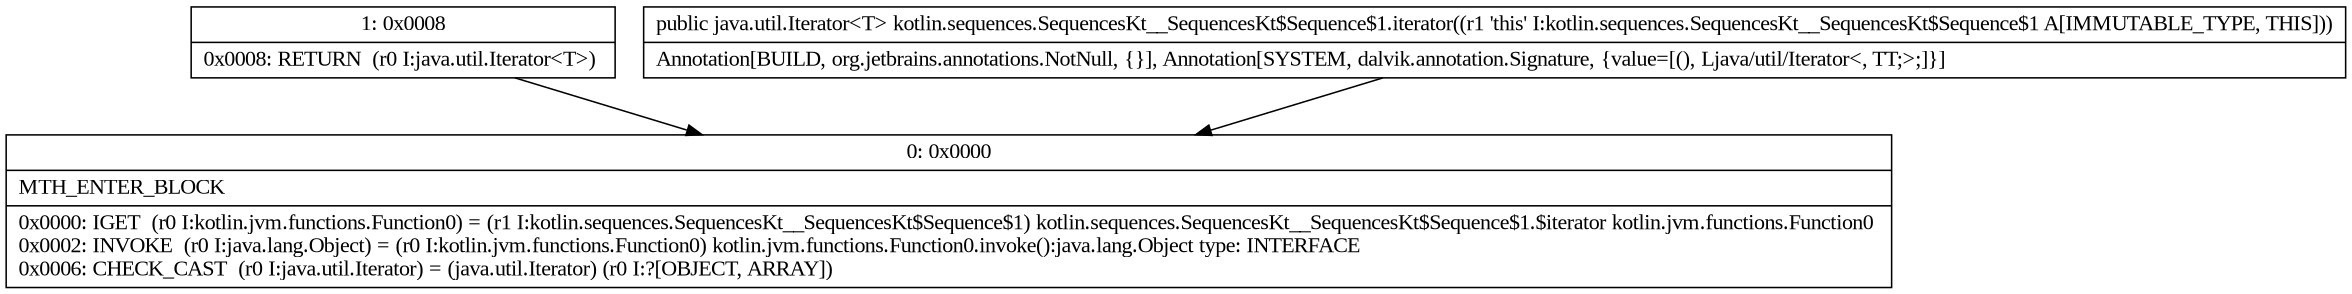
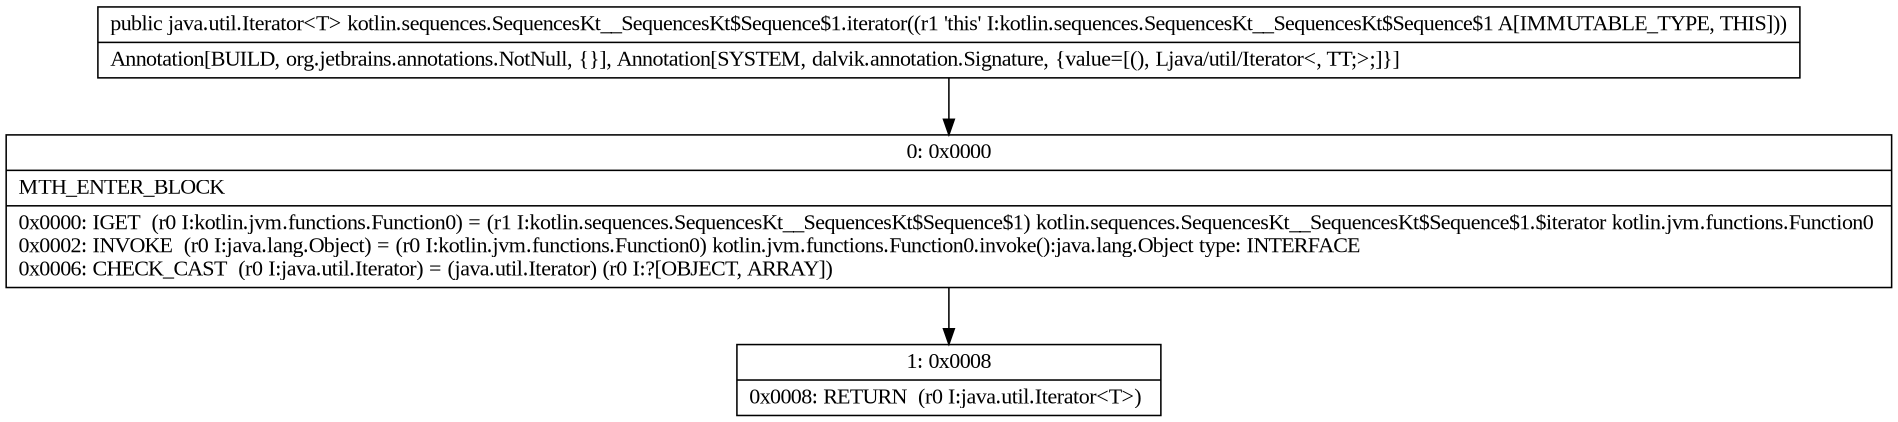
edge "1: 0x0008" -> "0: 0x0000": reversed
